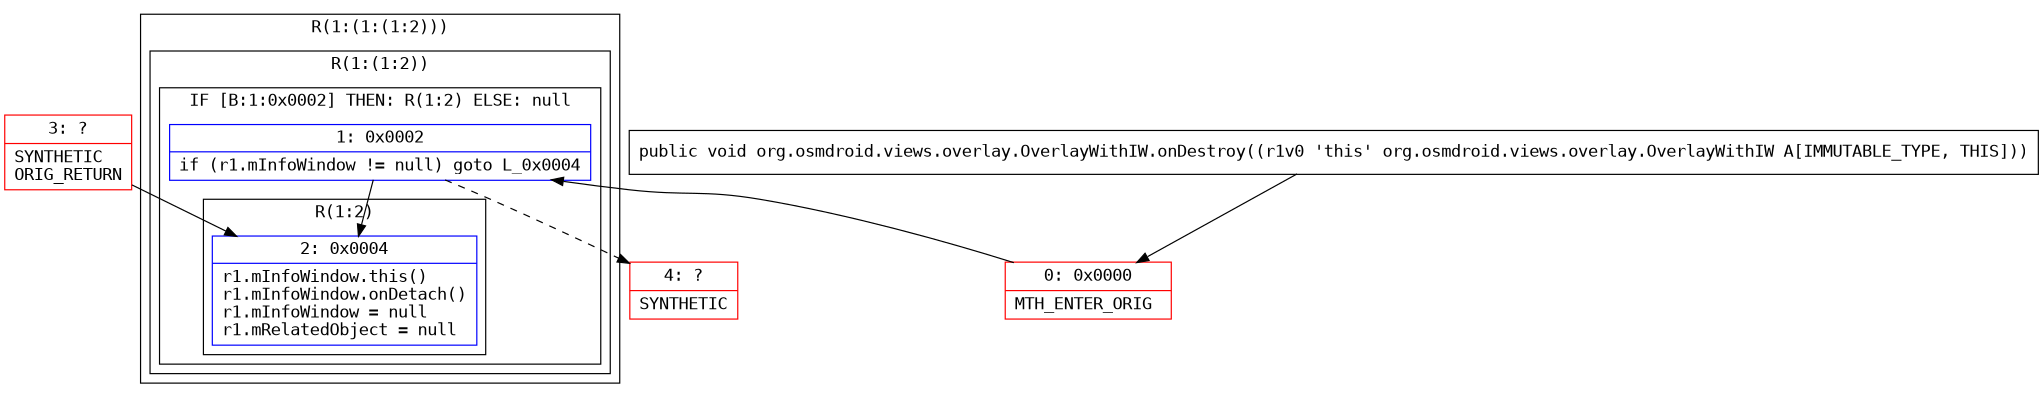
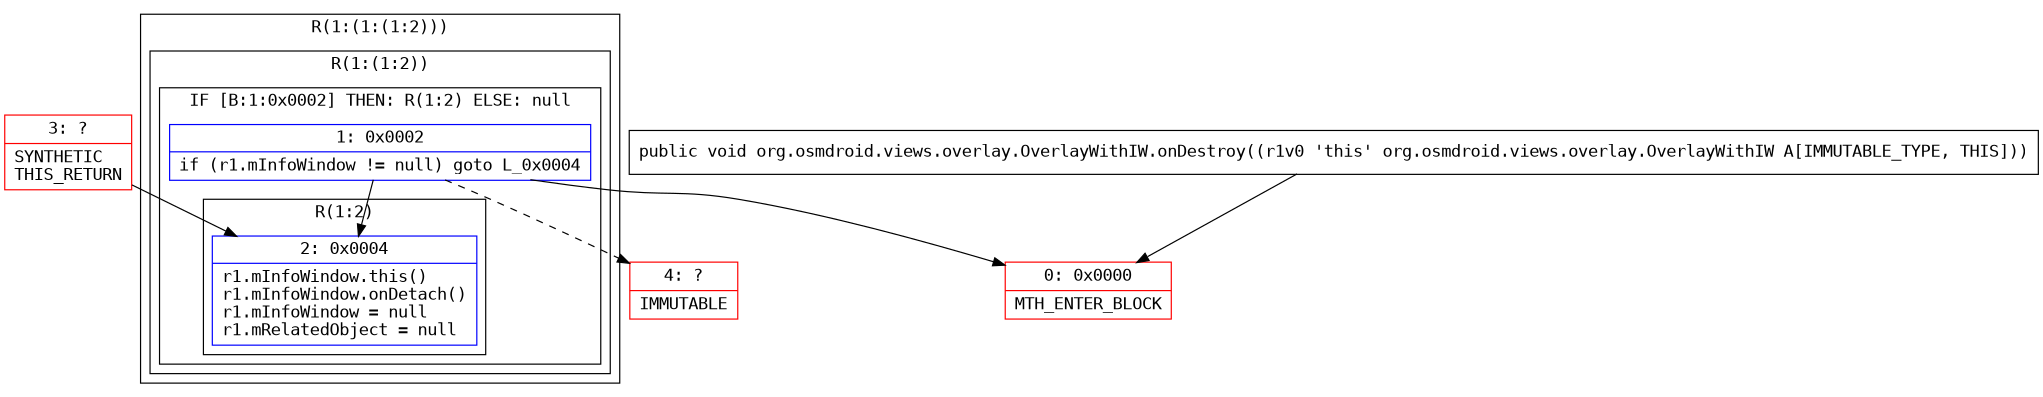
node "3: ?": text "ORIG_RETURN" -> "THIS_RETURN"
edge "0: 0x0000" -> "1: 0x0002": reversed
node "4: ?": text "SYNTHETIC" -> "IMMUTABLE"
node "0: 0x0000": text "MTH_ENTER_ORIG" -> "MTH_ENTER_BLOCK"
